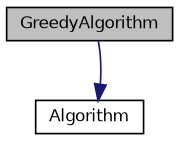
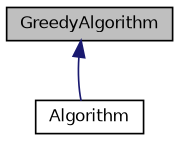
edge "GreedyAlgorithm" -> "Algorithm": reversed
